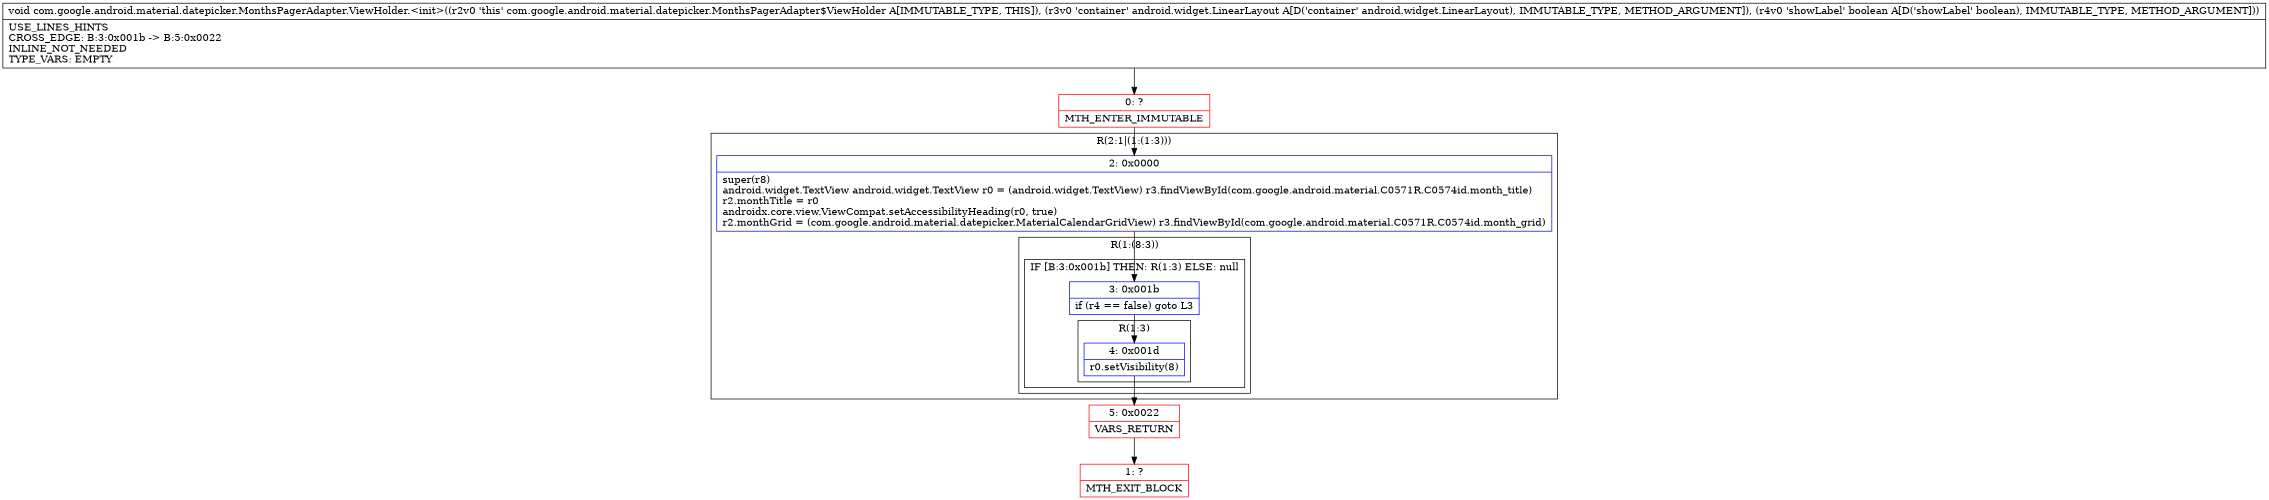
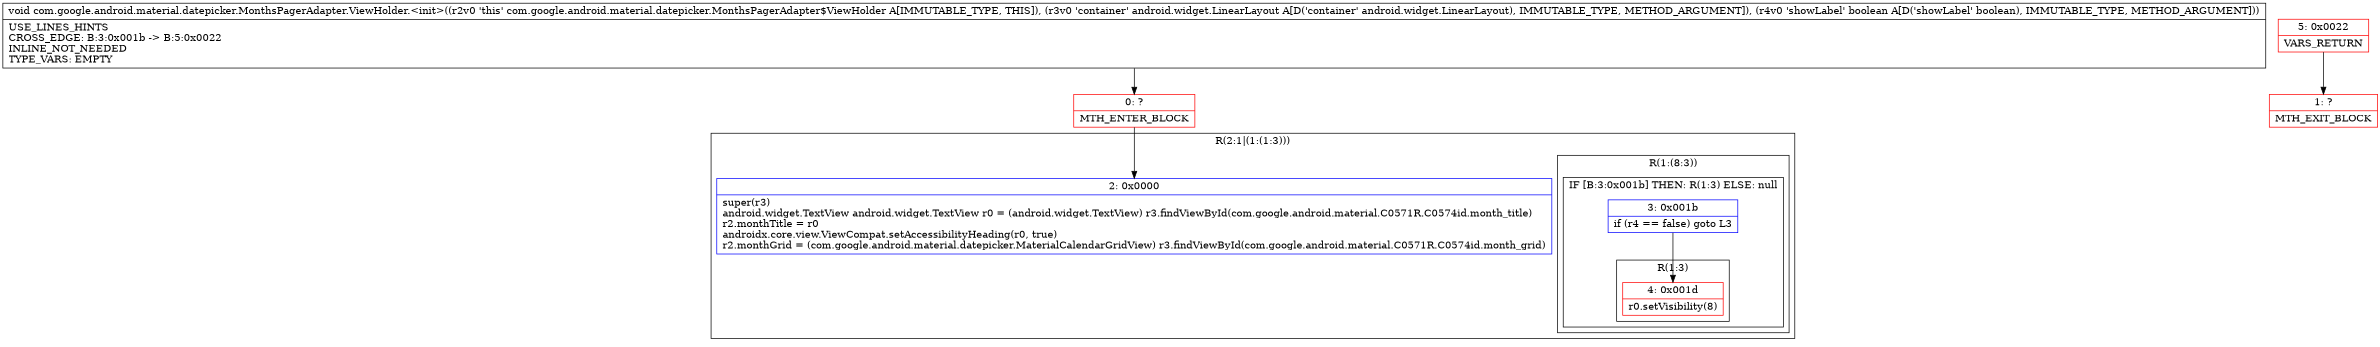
node "0: ?": text "MTH_ENTER_IMMUTABLE" -> "MTH_ENTER_BLOCK"
node "2: 0x0000": text "super(r8)" -> "super(r3)"
edge "2: 0x0000" -> "3: 0x001b": removed
node "4: 0x001d": color blue -> red
edge "4: 0x001d" -> "5: 0x0022": removed
